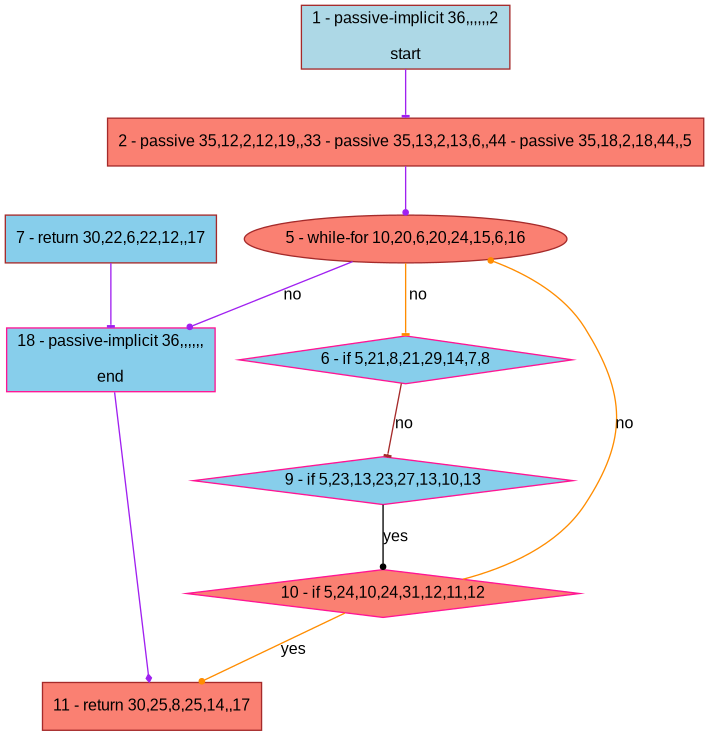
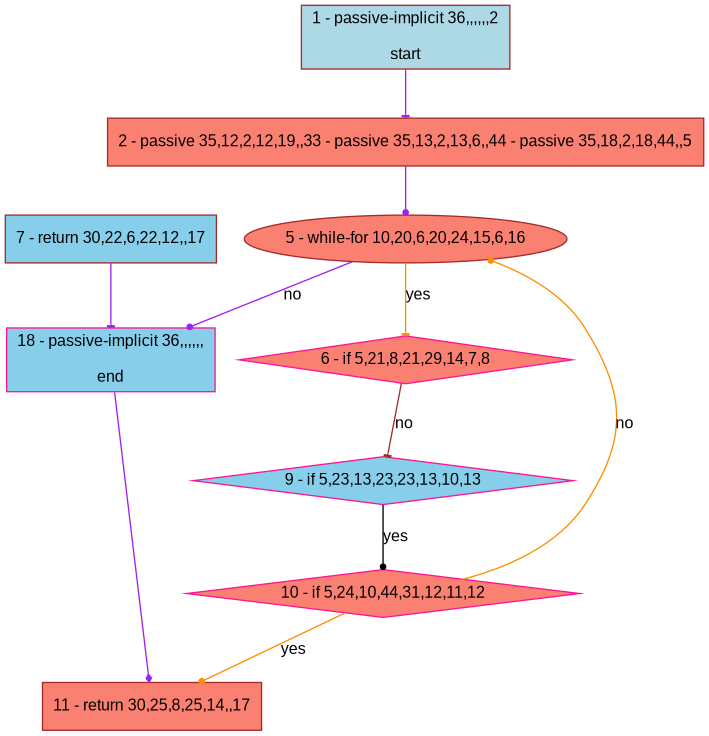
edge "5 - while-for 10,20,6,20,24,15,6,16" -> "6 - if 5,21,8,21,29,14,7,8": label "no" -> "yes"
node "6 - if 5,21,8,21,29,14,7,8": fillcolor skyblue -> salmon
node "9 - if 5,23,13,23,27,13,10,13": label "9 - if 5,23,13,23,27,13,10,13" -> "9 - if 5,23,13,23,23,13,10,13"
node "10 - if 5,24,10,24,31,12,11,12": label "10 - if 5,24,10,24,31,12,11,12" -> "10 - if 5,24,10,44,31,12,11,12"
